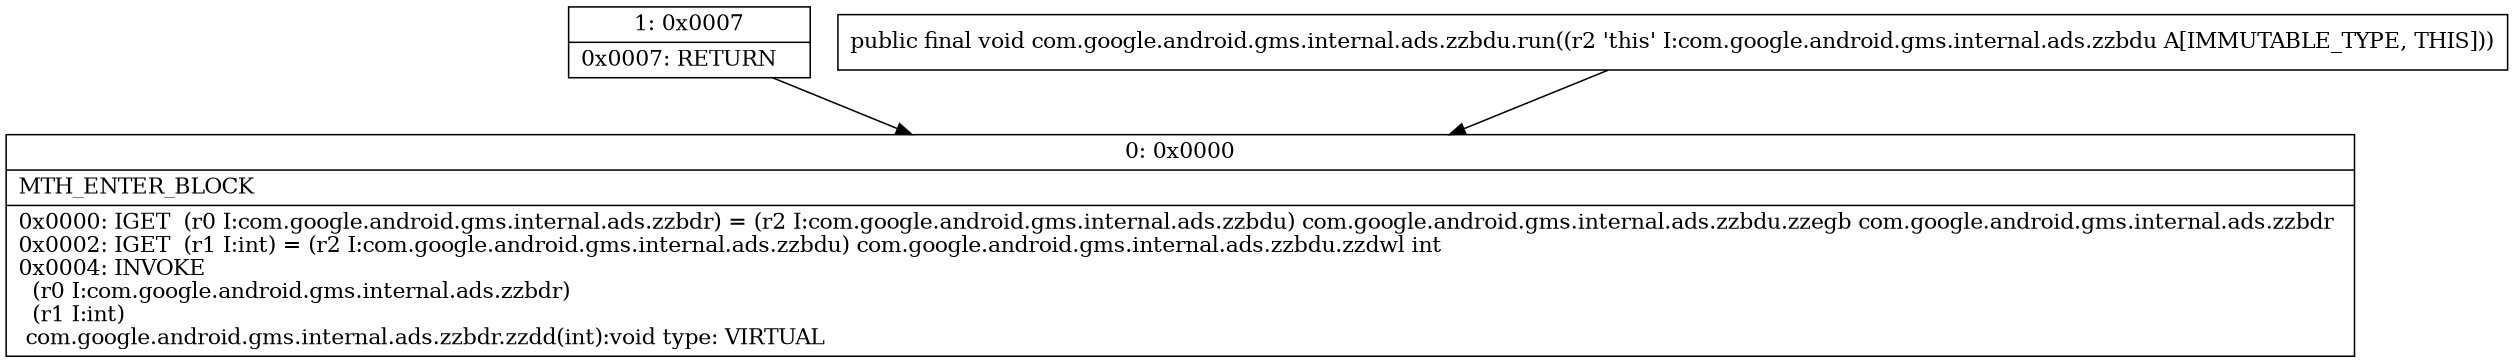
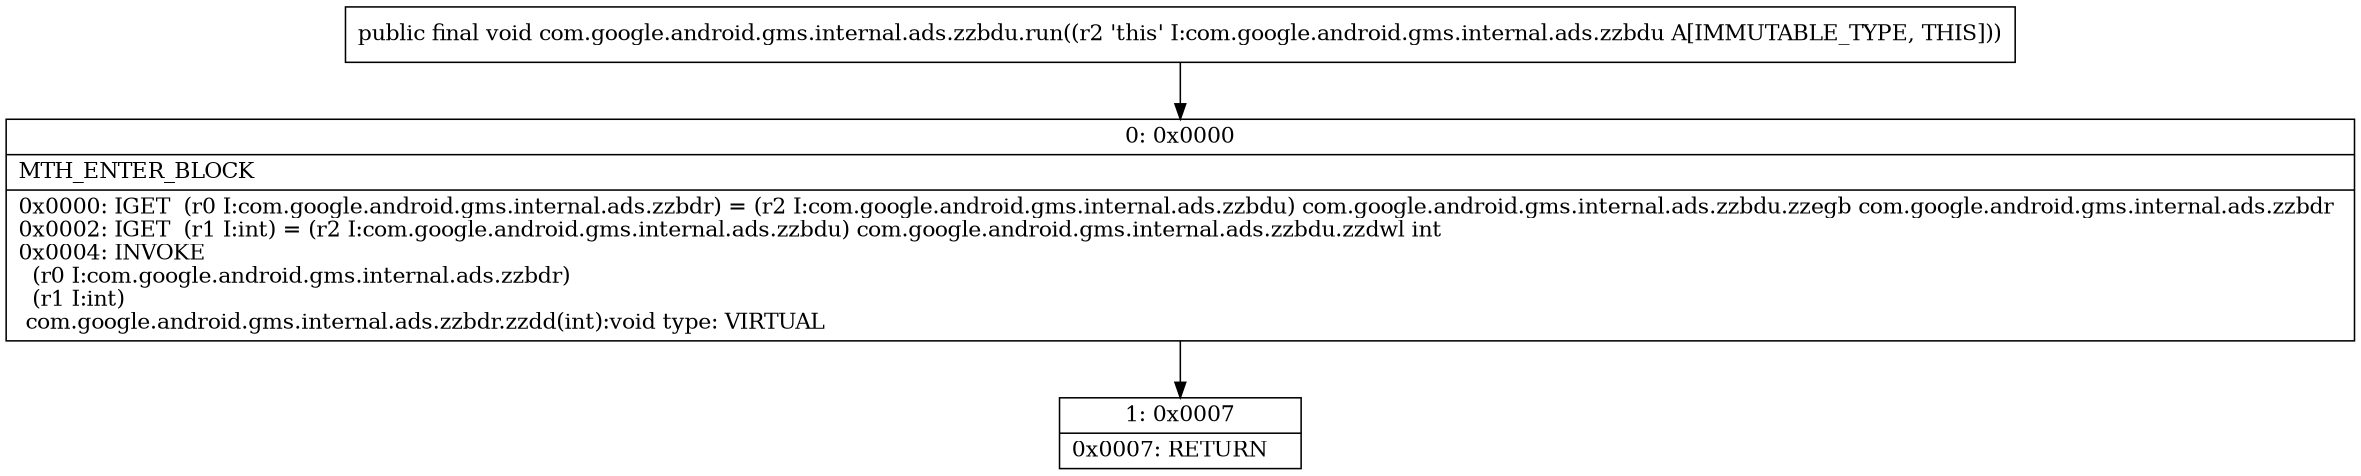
edge "1: 0x0007" -> "0: 0x0000": reversed
